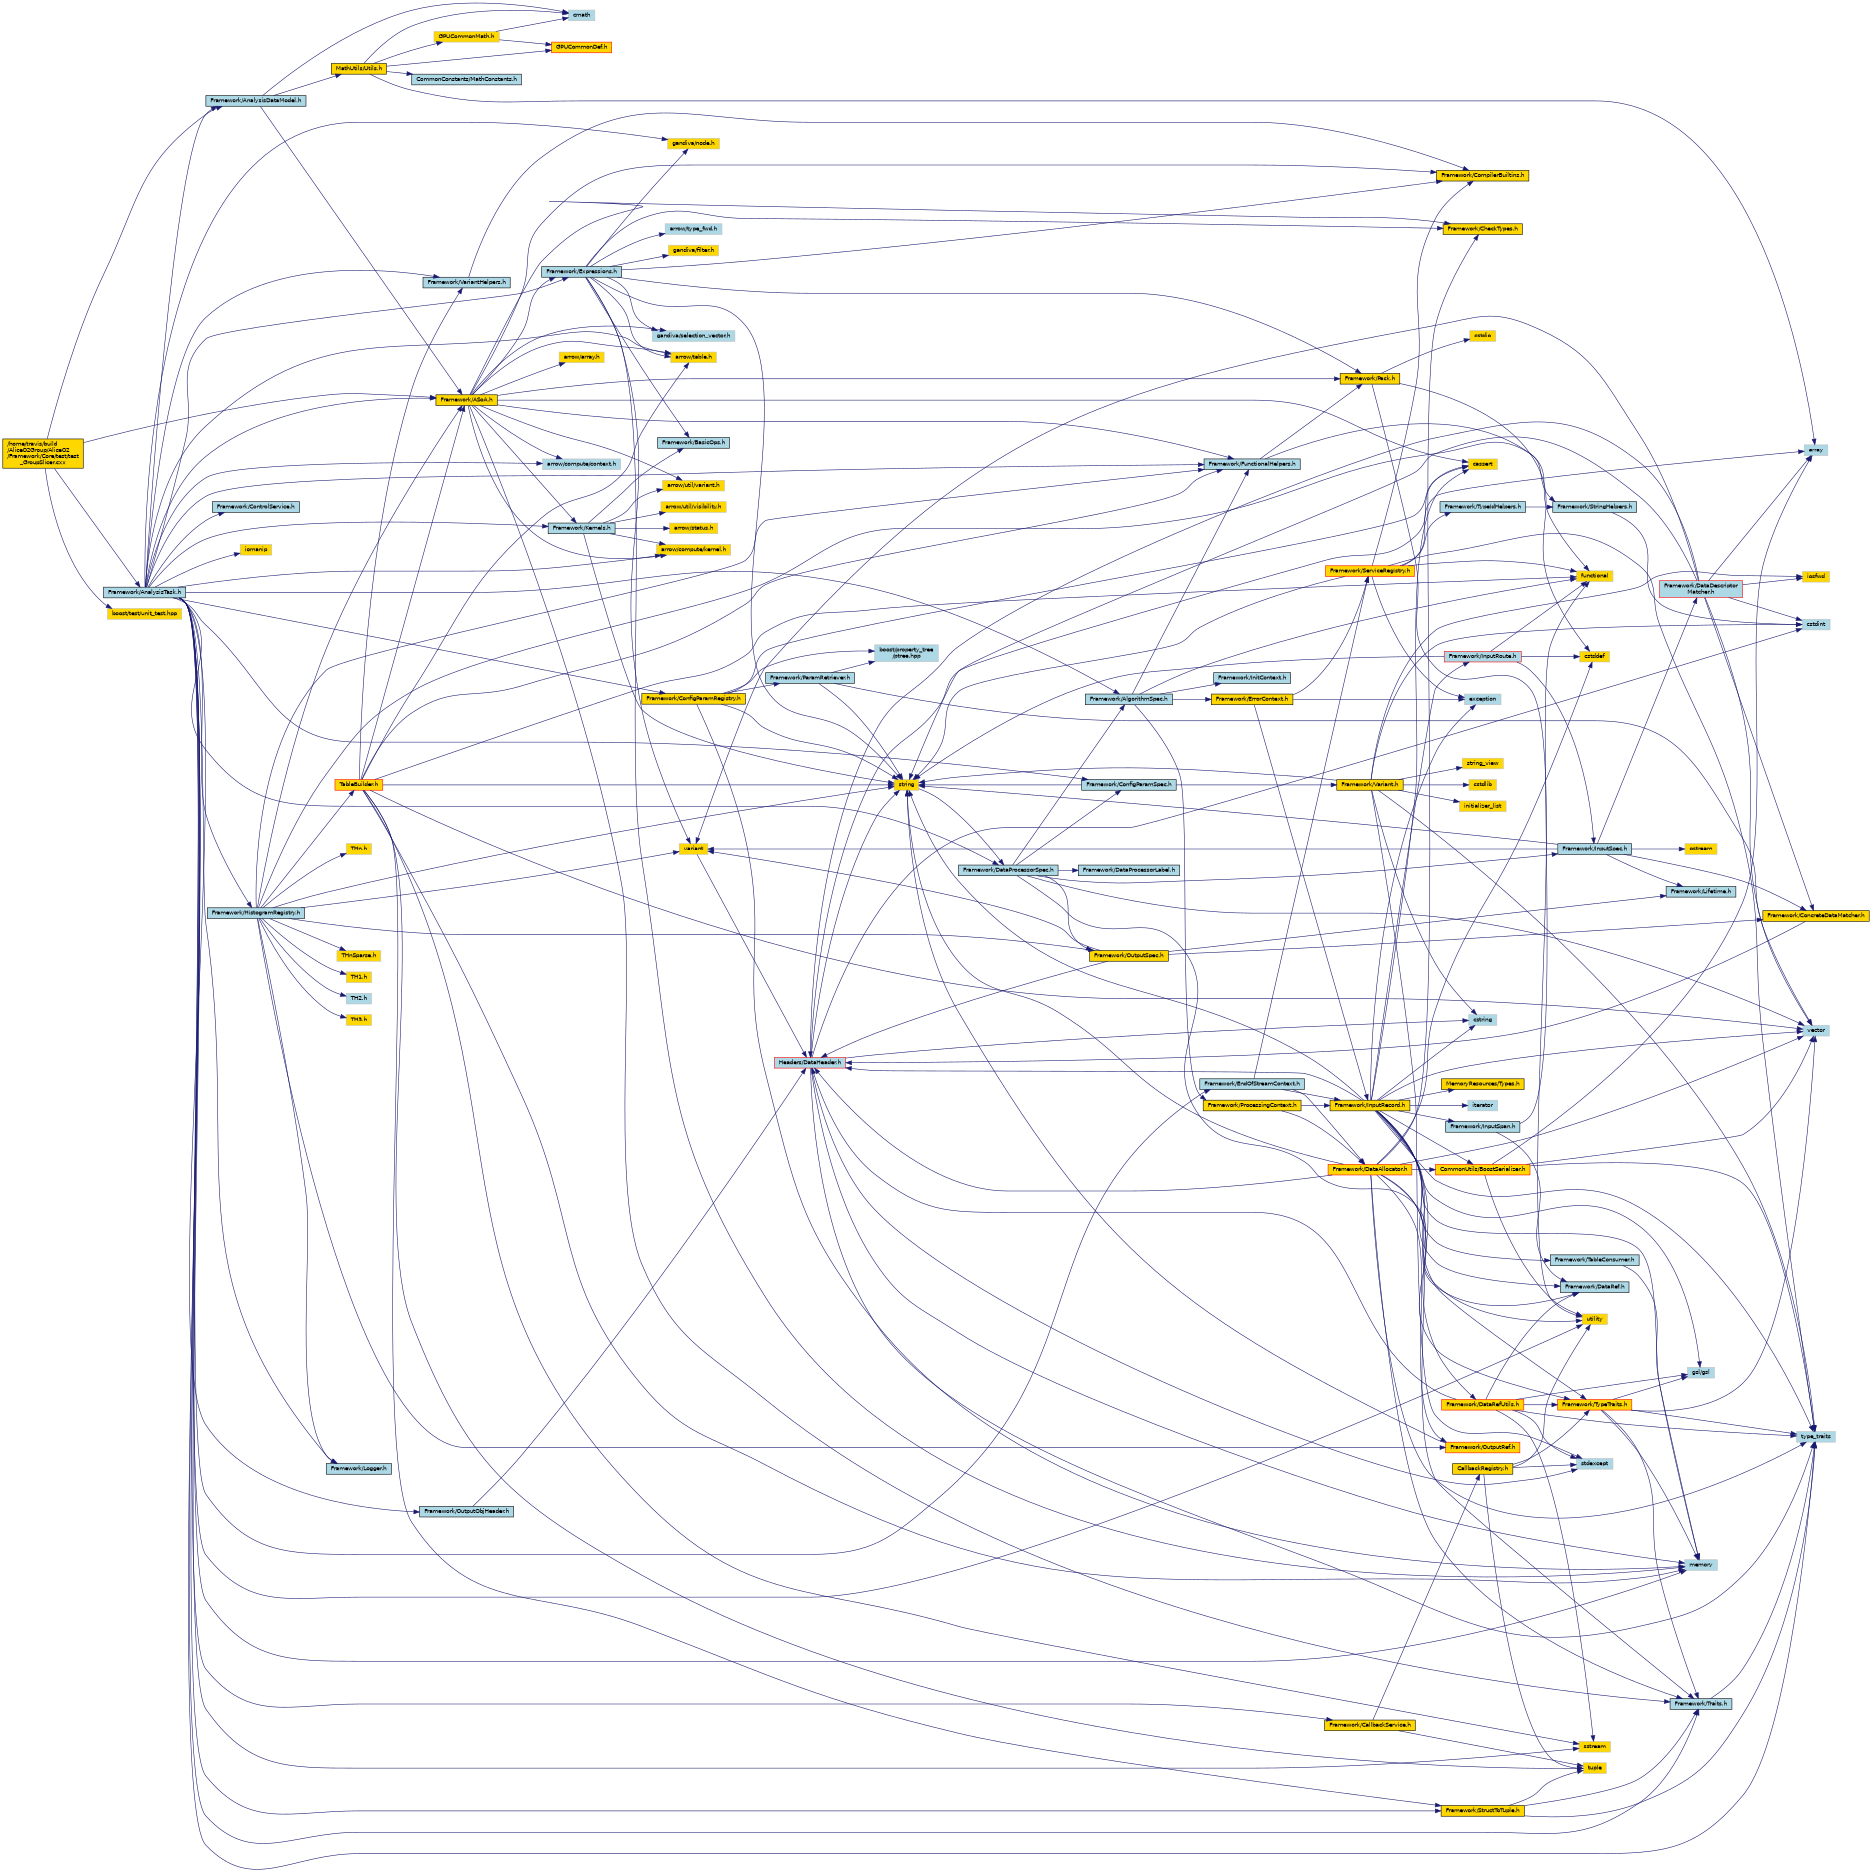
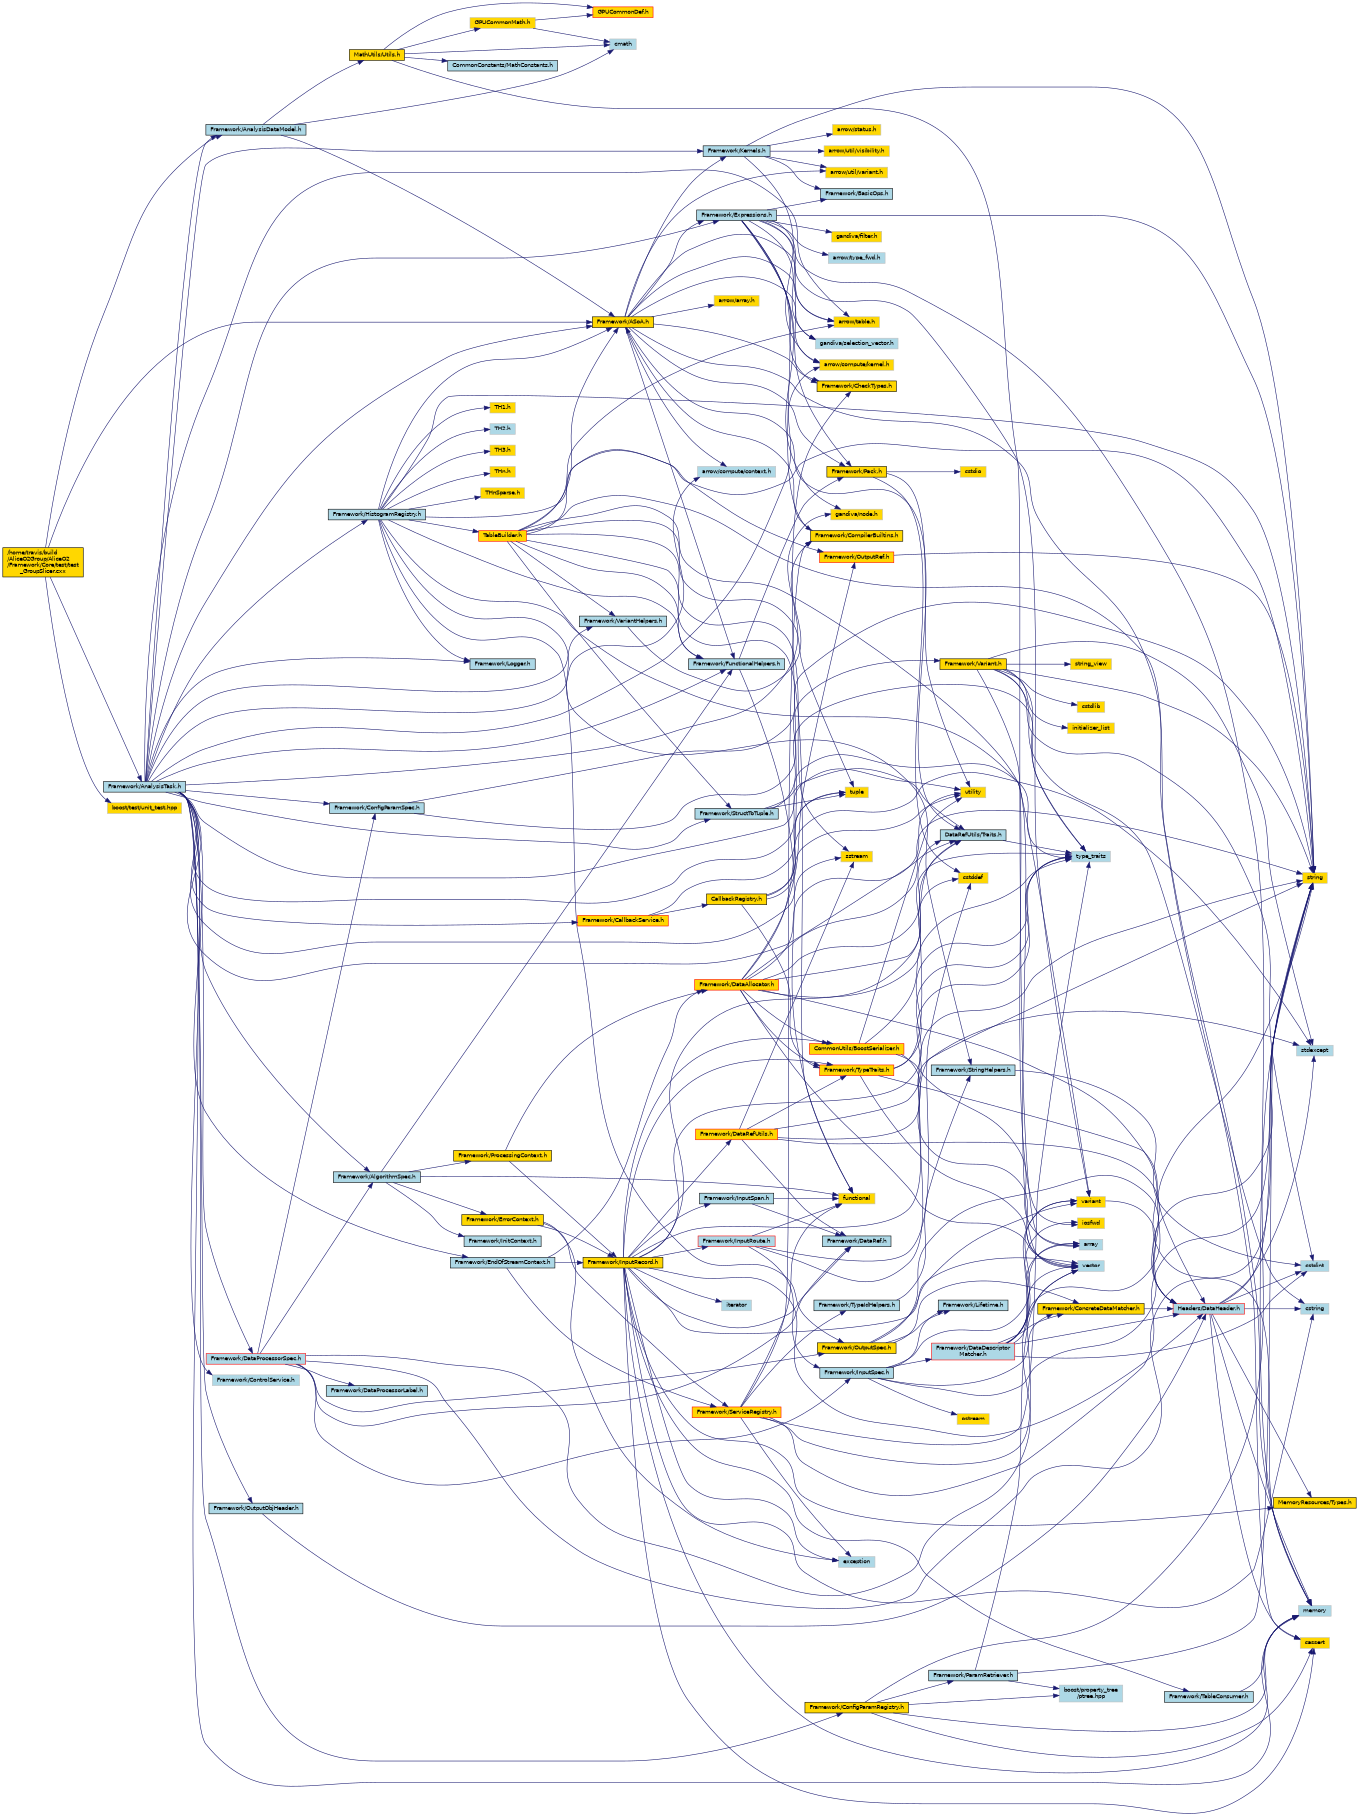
edge "Framework/ASoA.h" -> "Framework/CompilerBuiltins.h": reversed
node "Framework/ControlService.h": color black -> grey75
node "iomanip": removed
edge "string" -> "Framework/DataProcessorSpec.h": reversed
node "Framework/DataProcessorSpec.h": color black -> red
node "gsl/gsl": removed
edge "Headers/DataHeader.h" -> "type_traits": now "Headers/DataHeader.h" -> "MemoryResources/Types.h"
node "Framework/Traits.h": label "Framework/Traits.h" -> "DataRefUtils/Traits.h"
node "Framework/CallbackService.h": color black -> red
node "Framework/StructToTuple.h": fillcolor gold -> lightblue
